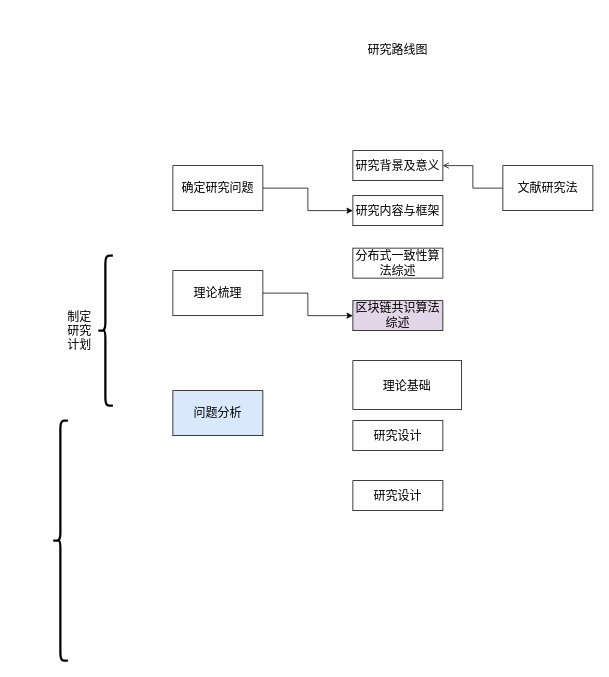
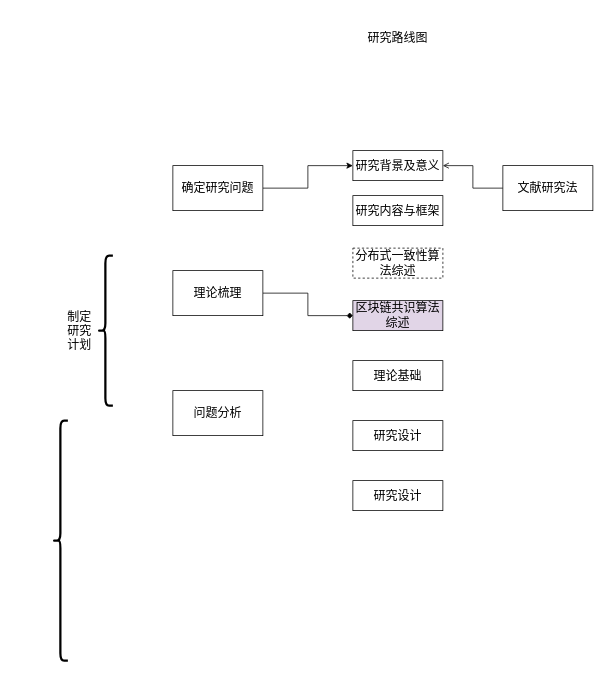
node "研究路线图": moved (398, 49) -> (398, 38)
edge "确定研究问题" -> "研究背景及意义": added
edge "确定研究问题" -> "研究内容与框架": removed
node "分布式一致性算法综述": style solid -> dashed
edge "理论梳理" -> "区块链共识算法综述": arrowhead classic -> diamond
node "理论基础": size 109x49 -> 90x30
node "问题分析": fillcolor #dae8fc -> #ffffff
